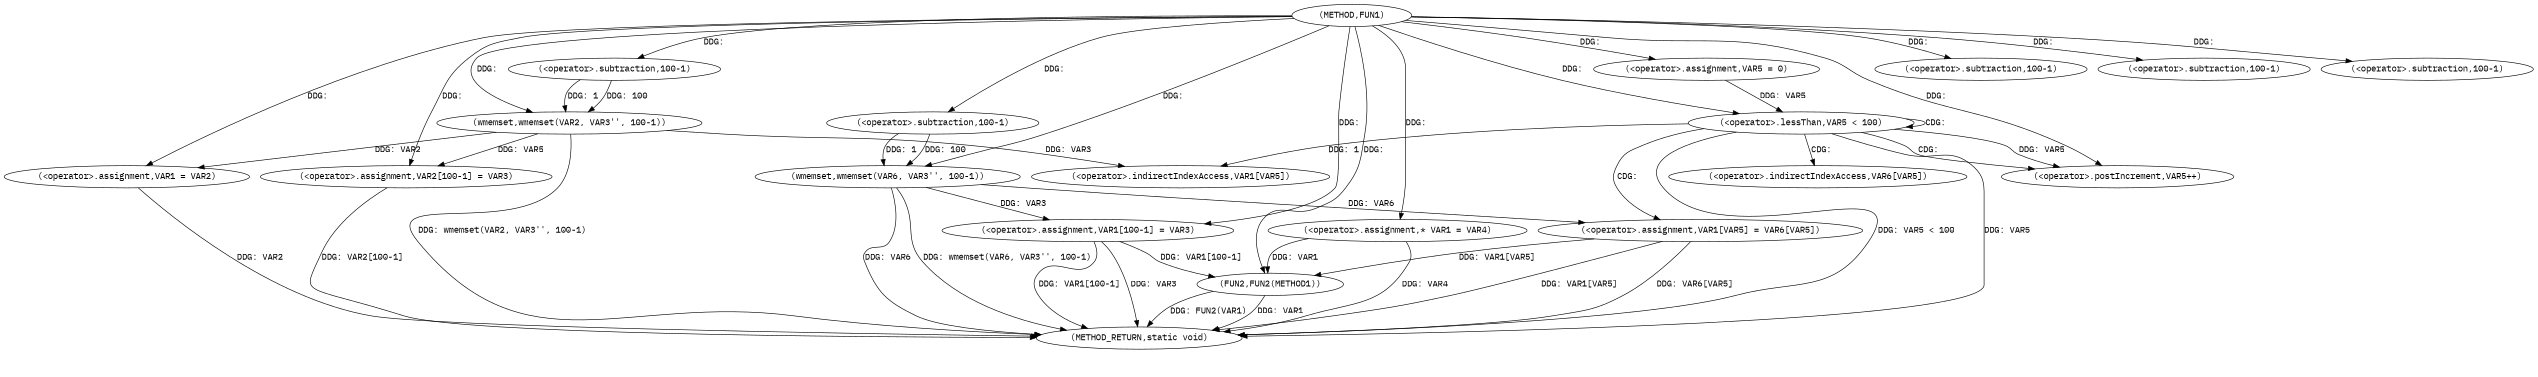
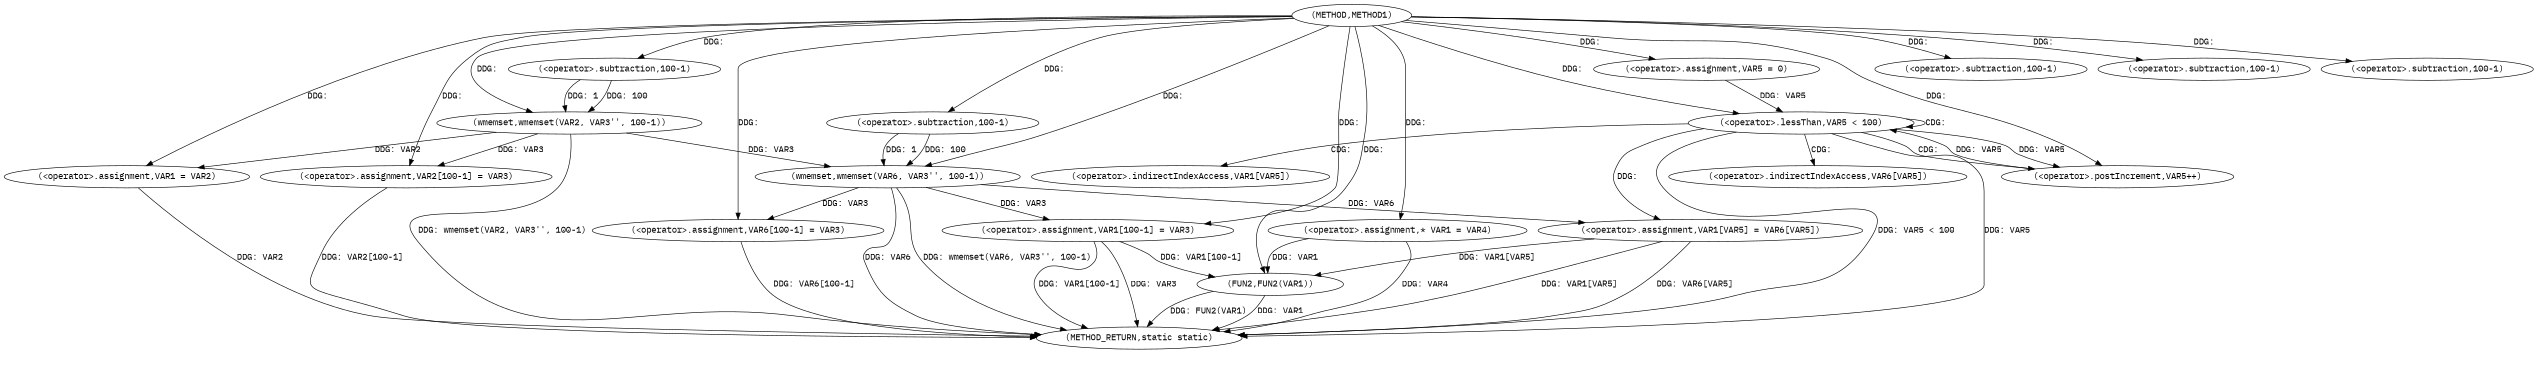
node "(METHOD,FUN1)": label "(METHOD,FUN1)" -> "(METHOD,METHOD1)"
edge "(wmemset,wmemset(VAR2, VAR3'', 100-1))" -> "(<operator>.indirectIndexAccess,VAR1[VAR5])": now "(wmemset,wmemset(VAR2, VAR3'', 100-1))" -> "(wmemset,wmemset(VAR6, VAR3'', 100-1))"
edge "(wmemset,wmemset(VAR2, VAR3'', 100-1))" -> "(<operator>.assignment,VAR2[100-1] = VAR3)": label "DDG: VAR5" -> "DDG: VAR3"
edge "(<operator>.lessThan,VAR5 < 100)" -> "(<operator>.indirectIndexAccess,VAR1[VAR5])": label "DDG: 1" -> "CDG: "
edge "(<operator>.postIncrement,VAR5++)" -> "(<operator>.lessThan,VAR5 < 100)": added, label "DDG: VAR5"
edge "(<operator>.lessThan,VAR5 < 100)" -> "(<operator>.assignment,VAR1[VAR5] = VAR6[VAR5])": label "CDG: " -> "DDG: "
node "(<operator>.assignment,VAR6[100-1] = VAR3)": added
node "(FUN2,FUN2(METHOD1))": label "(FUN2,FUN2(METHOD1))" -> "(FUN2,FUN2(VAR1))"
node "(METHOD_RETURN,static void)": label "(METHOD_RETURN,static void)" -> "(METHOD_RETURN,static static)"
